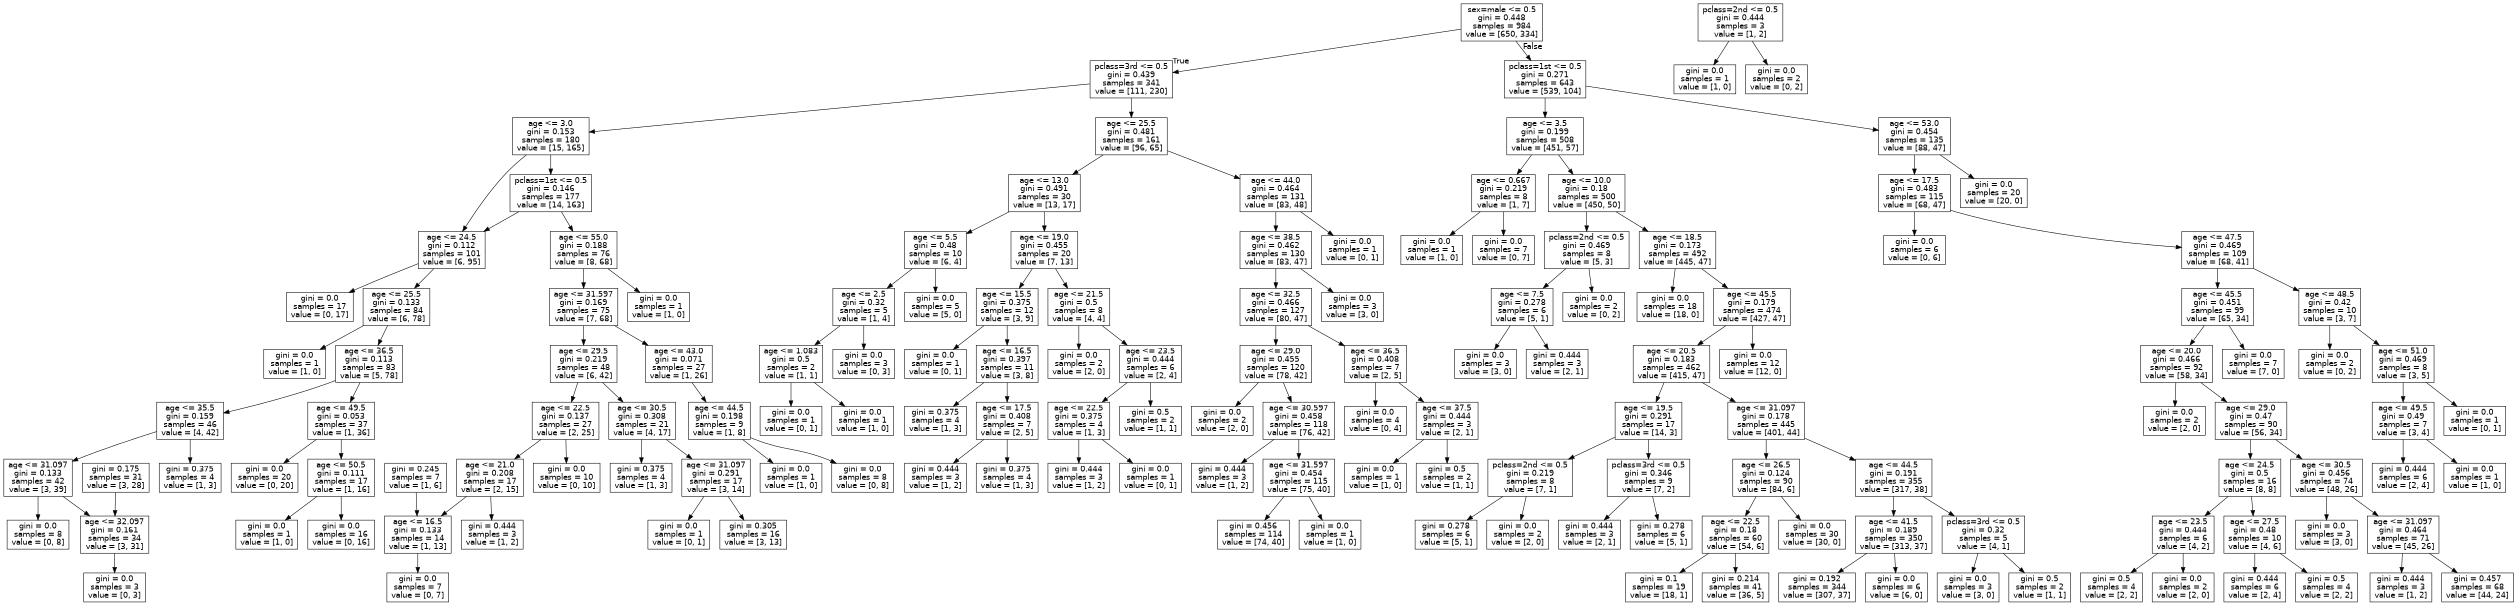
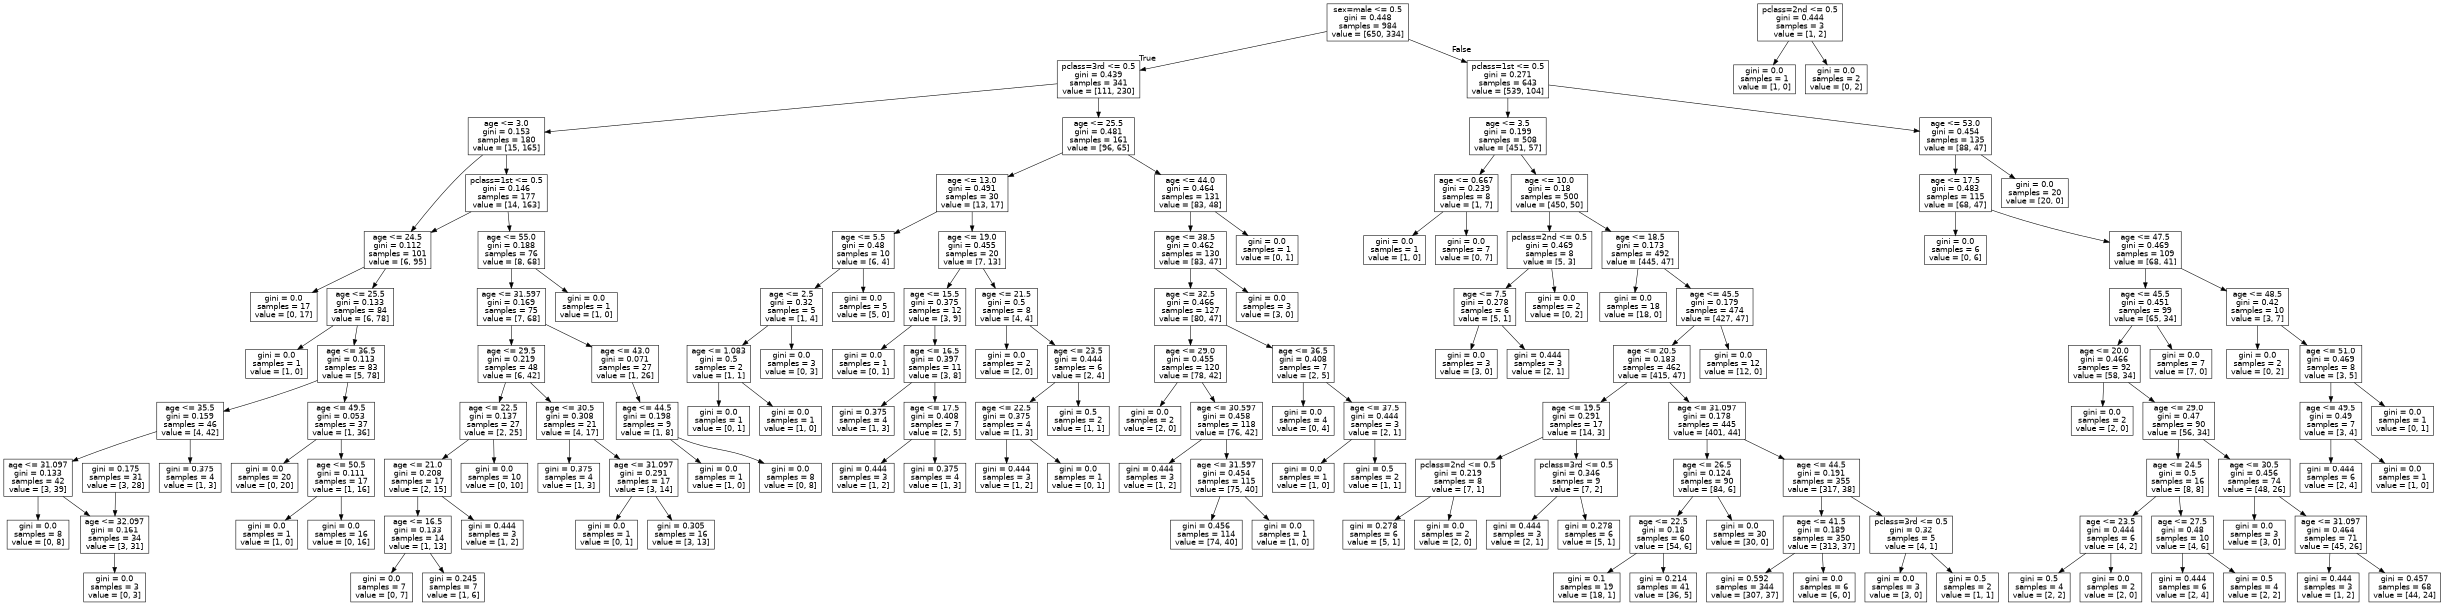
node "age <= 0.667 gini = 0.219 samples = 8 value = [1, 7]": label "age <= 0.667 gini = 0.219 samples = 8 value = [1, 7]" -> "age <= 0.667 gini = 0.239 samples = 8 value = [1, 7]"
edge "gini = 0.245 samples = 7 value = [1, 6]" -> "age <= 16.5 gini = 0.133 samples = 14 value = [1, 13]": reversed
node "gini = 0.192 samples = 344 value = [307, 37]": label "gini = 0.192 samples = 344 value = [307, 37]" -> "gini = 0.592 samples = 344 value = [307, 37]"
